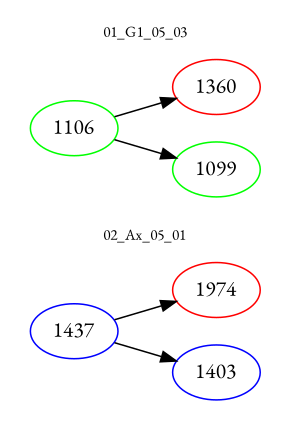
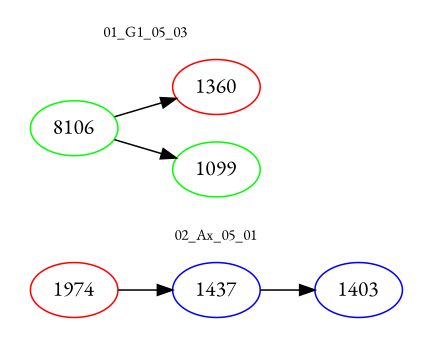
node "1106": label "1106" -> "8106"
edge "1437" -> "1974": reversed
